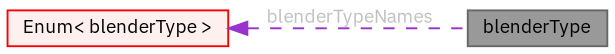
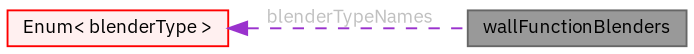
node "blenderType": label "blenderType" -> "wallFunctionBlenders"
